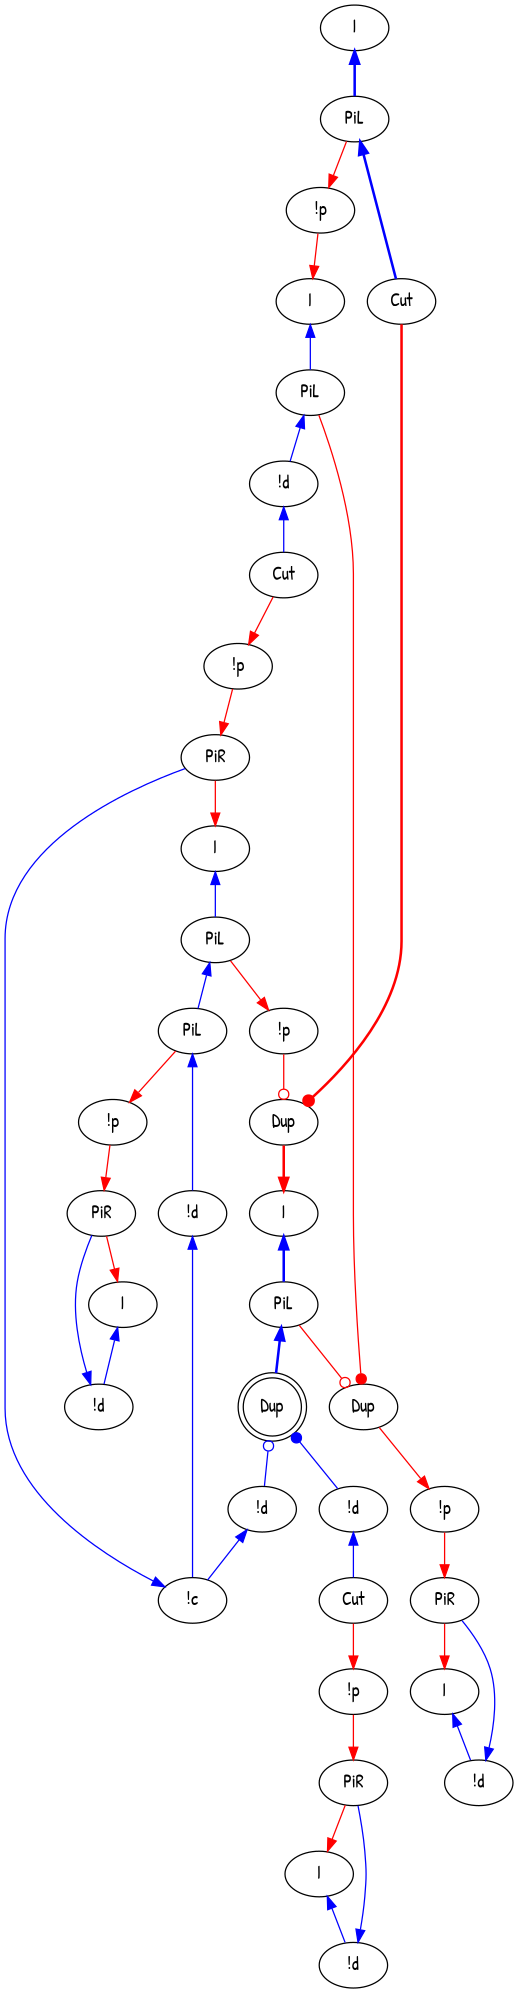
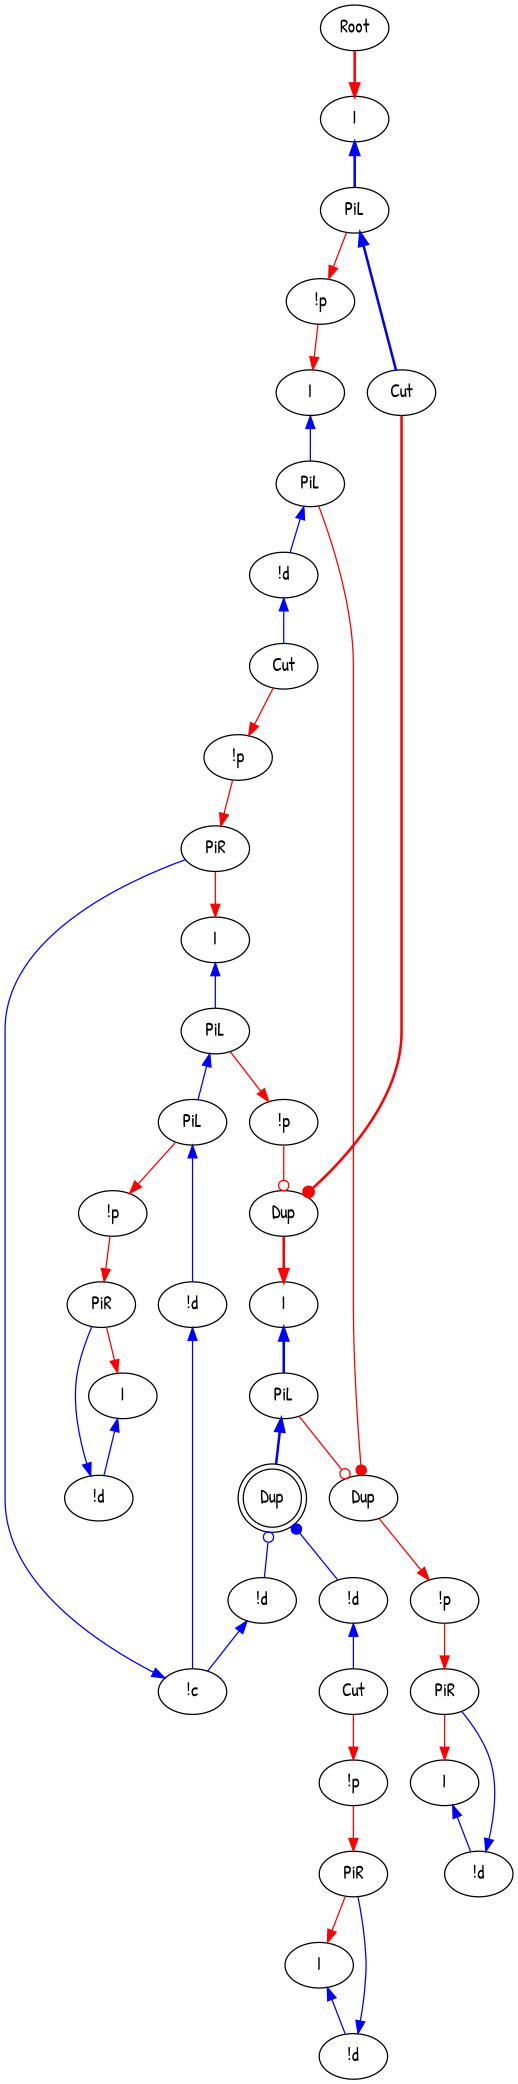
node "Root": added
